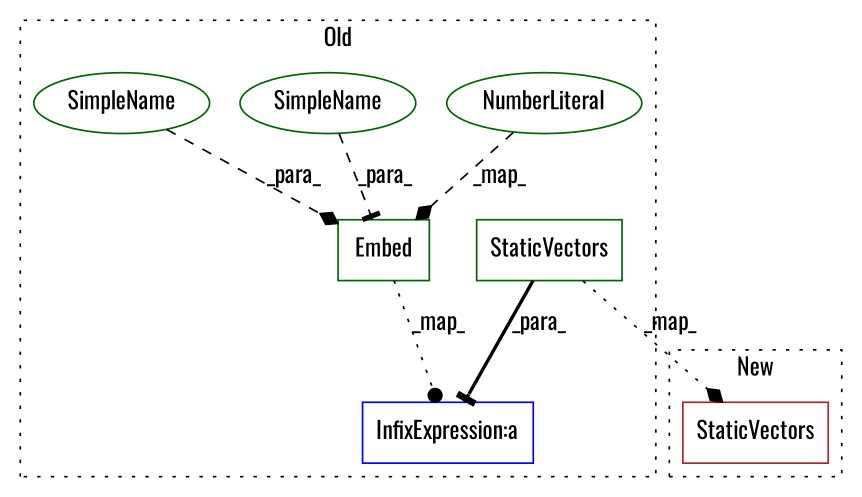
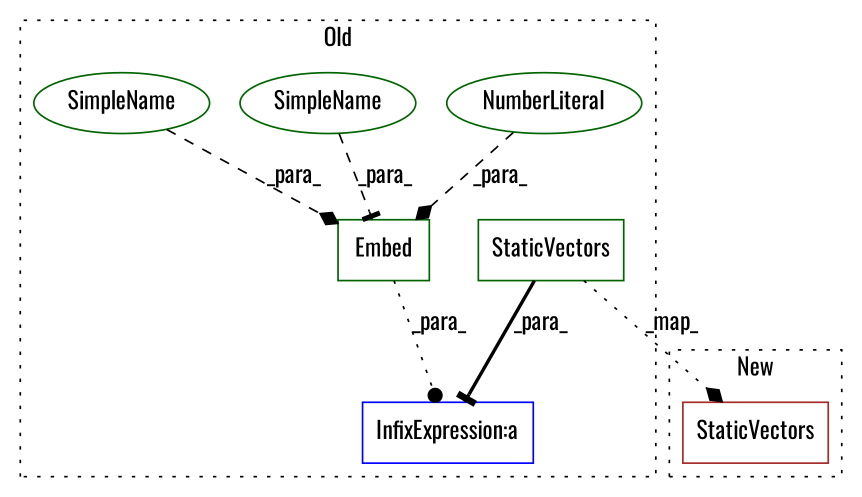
edge "NumberLiteral" -> "Embed": label "_map_" -> "_para_"
edge "Embed" -> "InfixExpression:a": label "_map_" -> "_para_"
